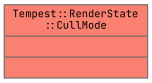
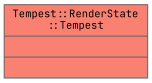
node "Tempest::RenderState": text "::CullMode" -> "::Tempest"
